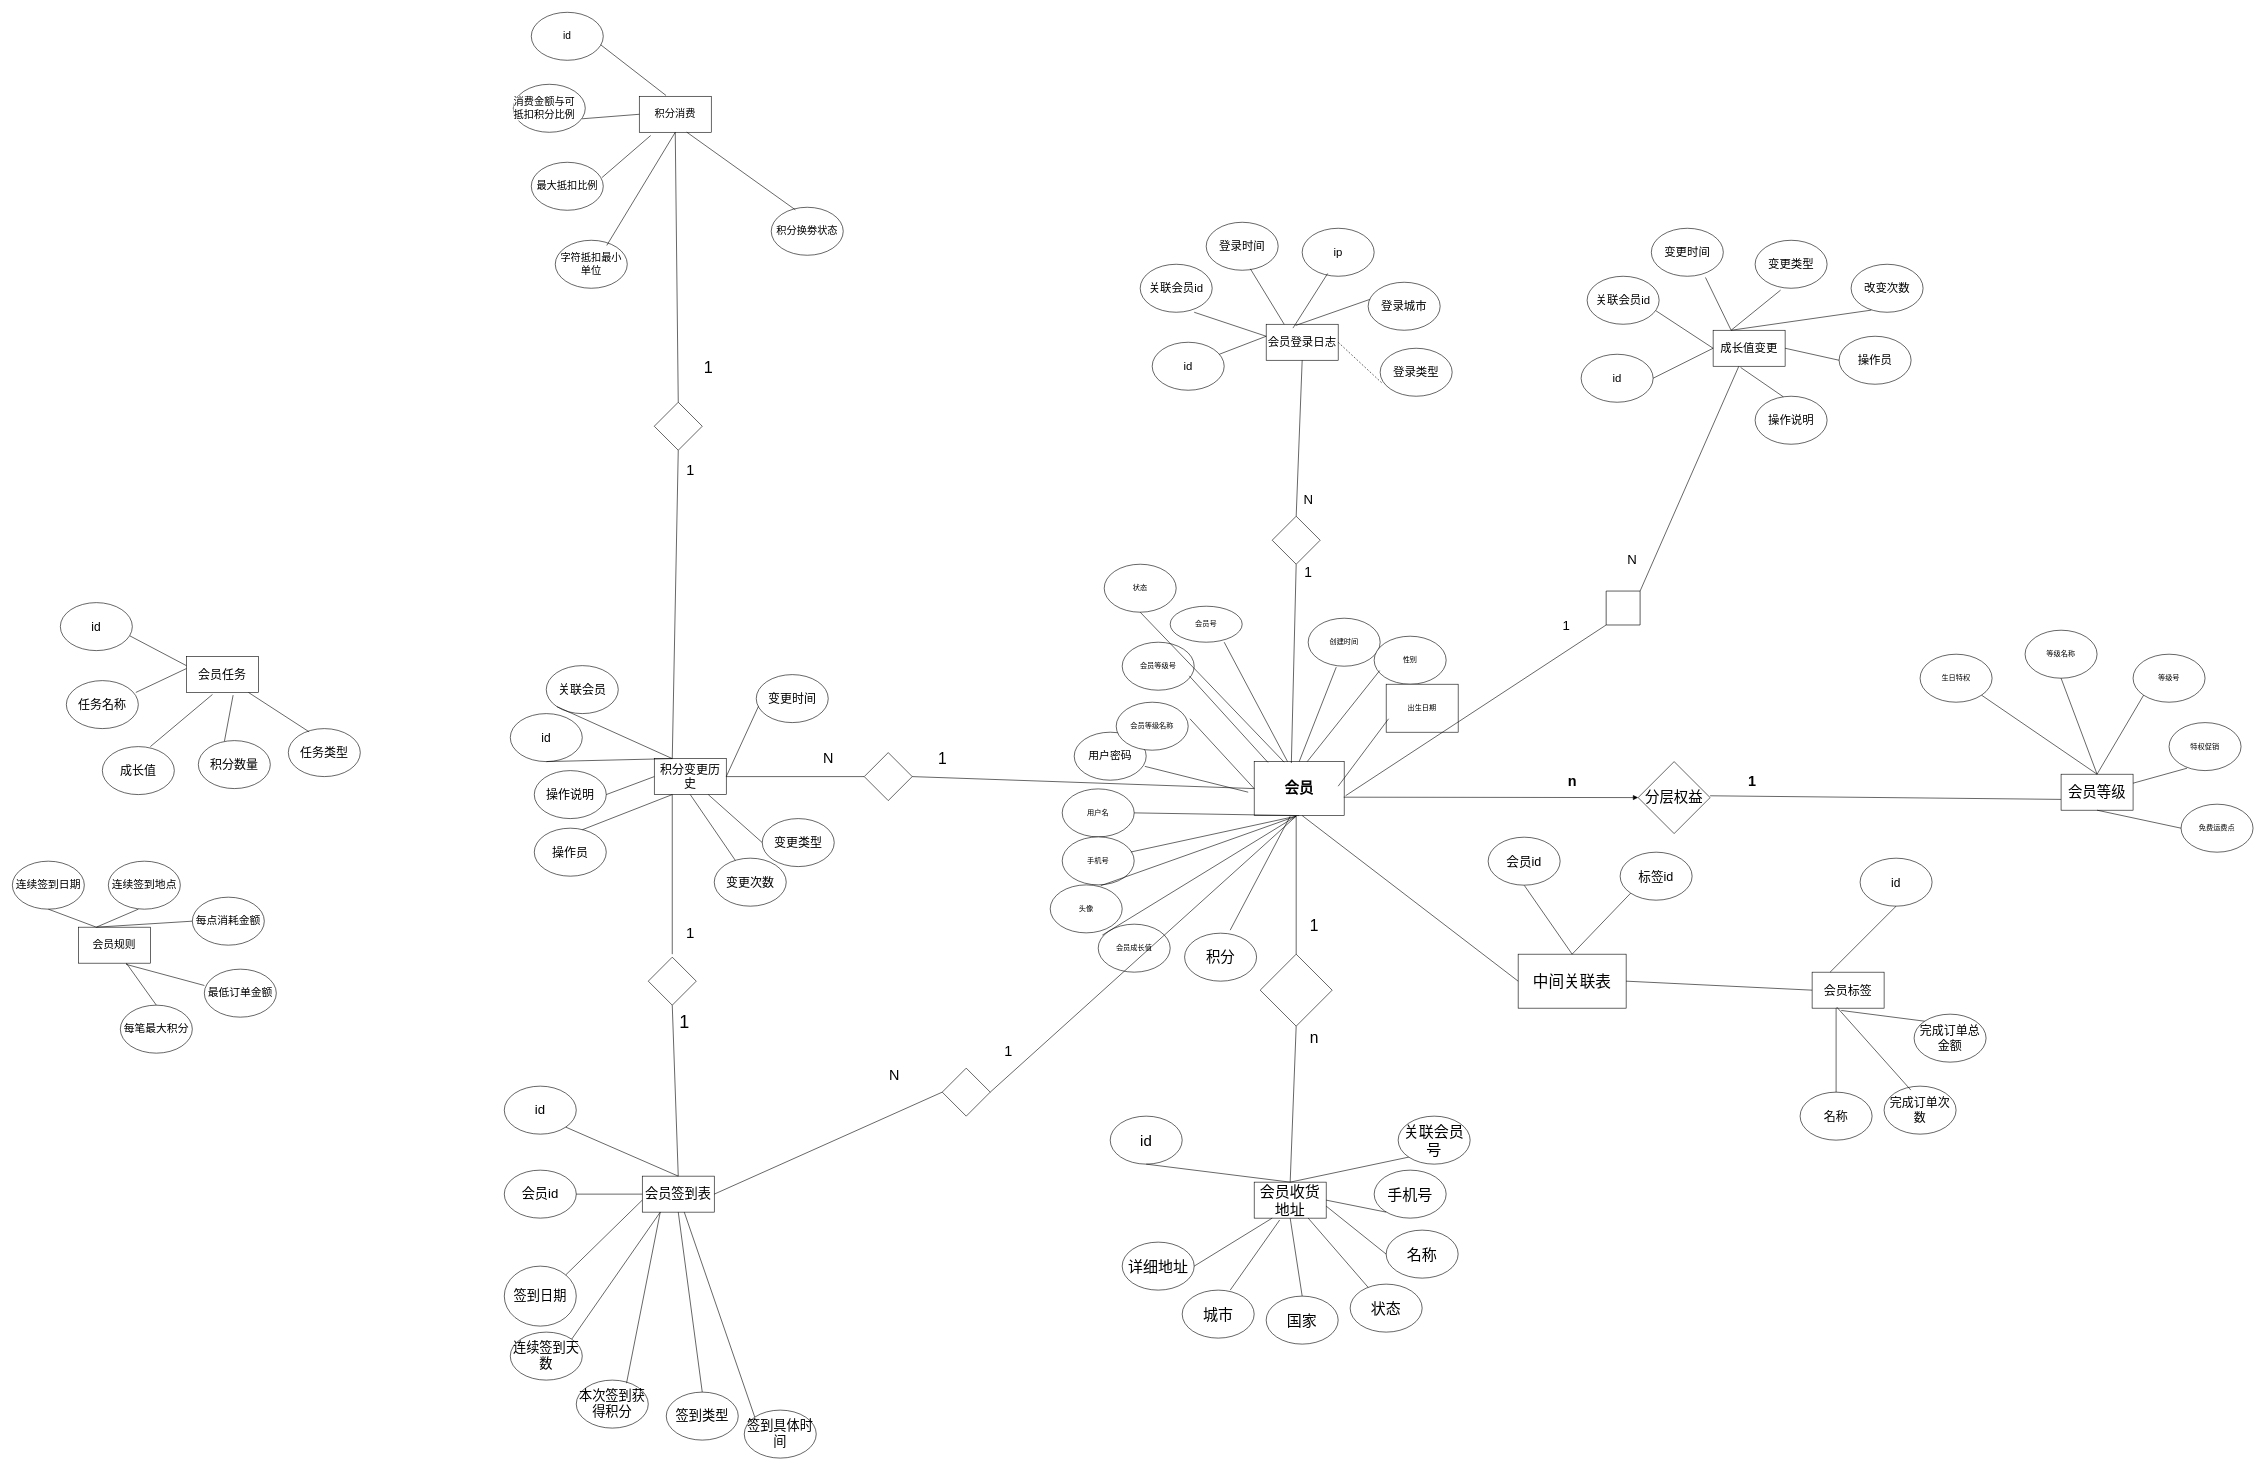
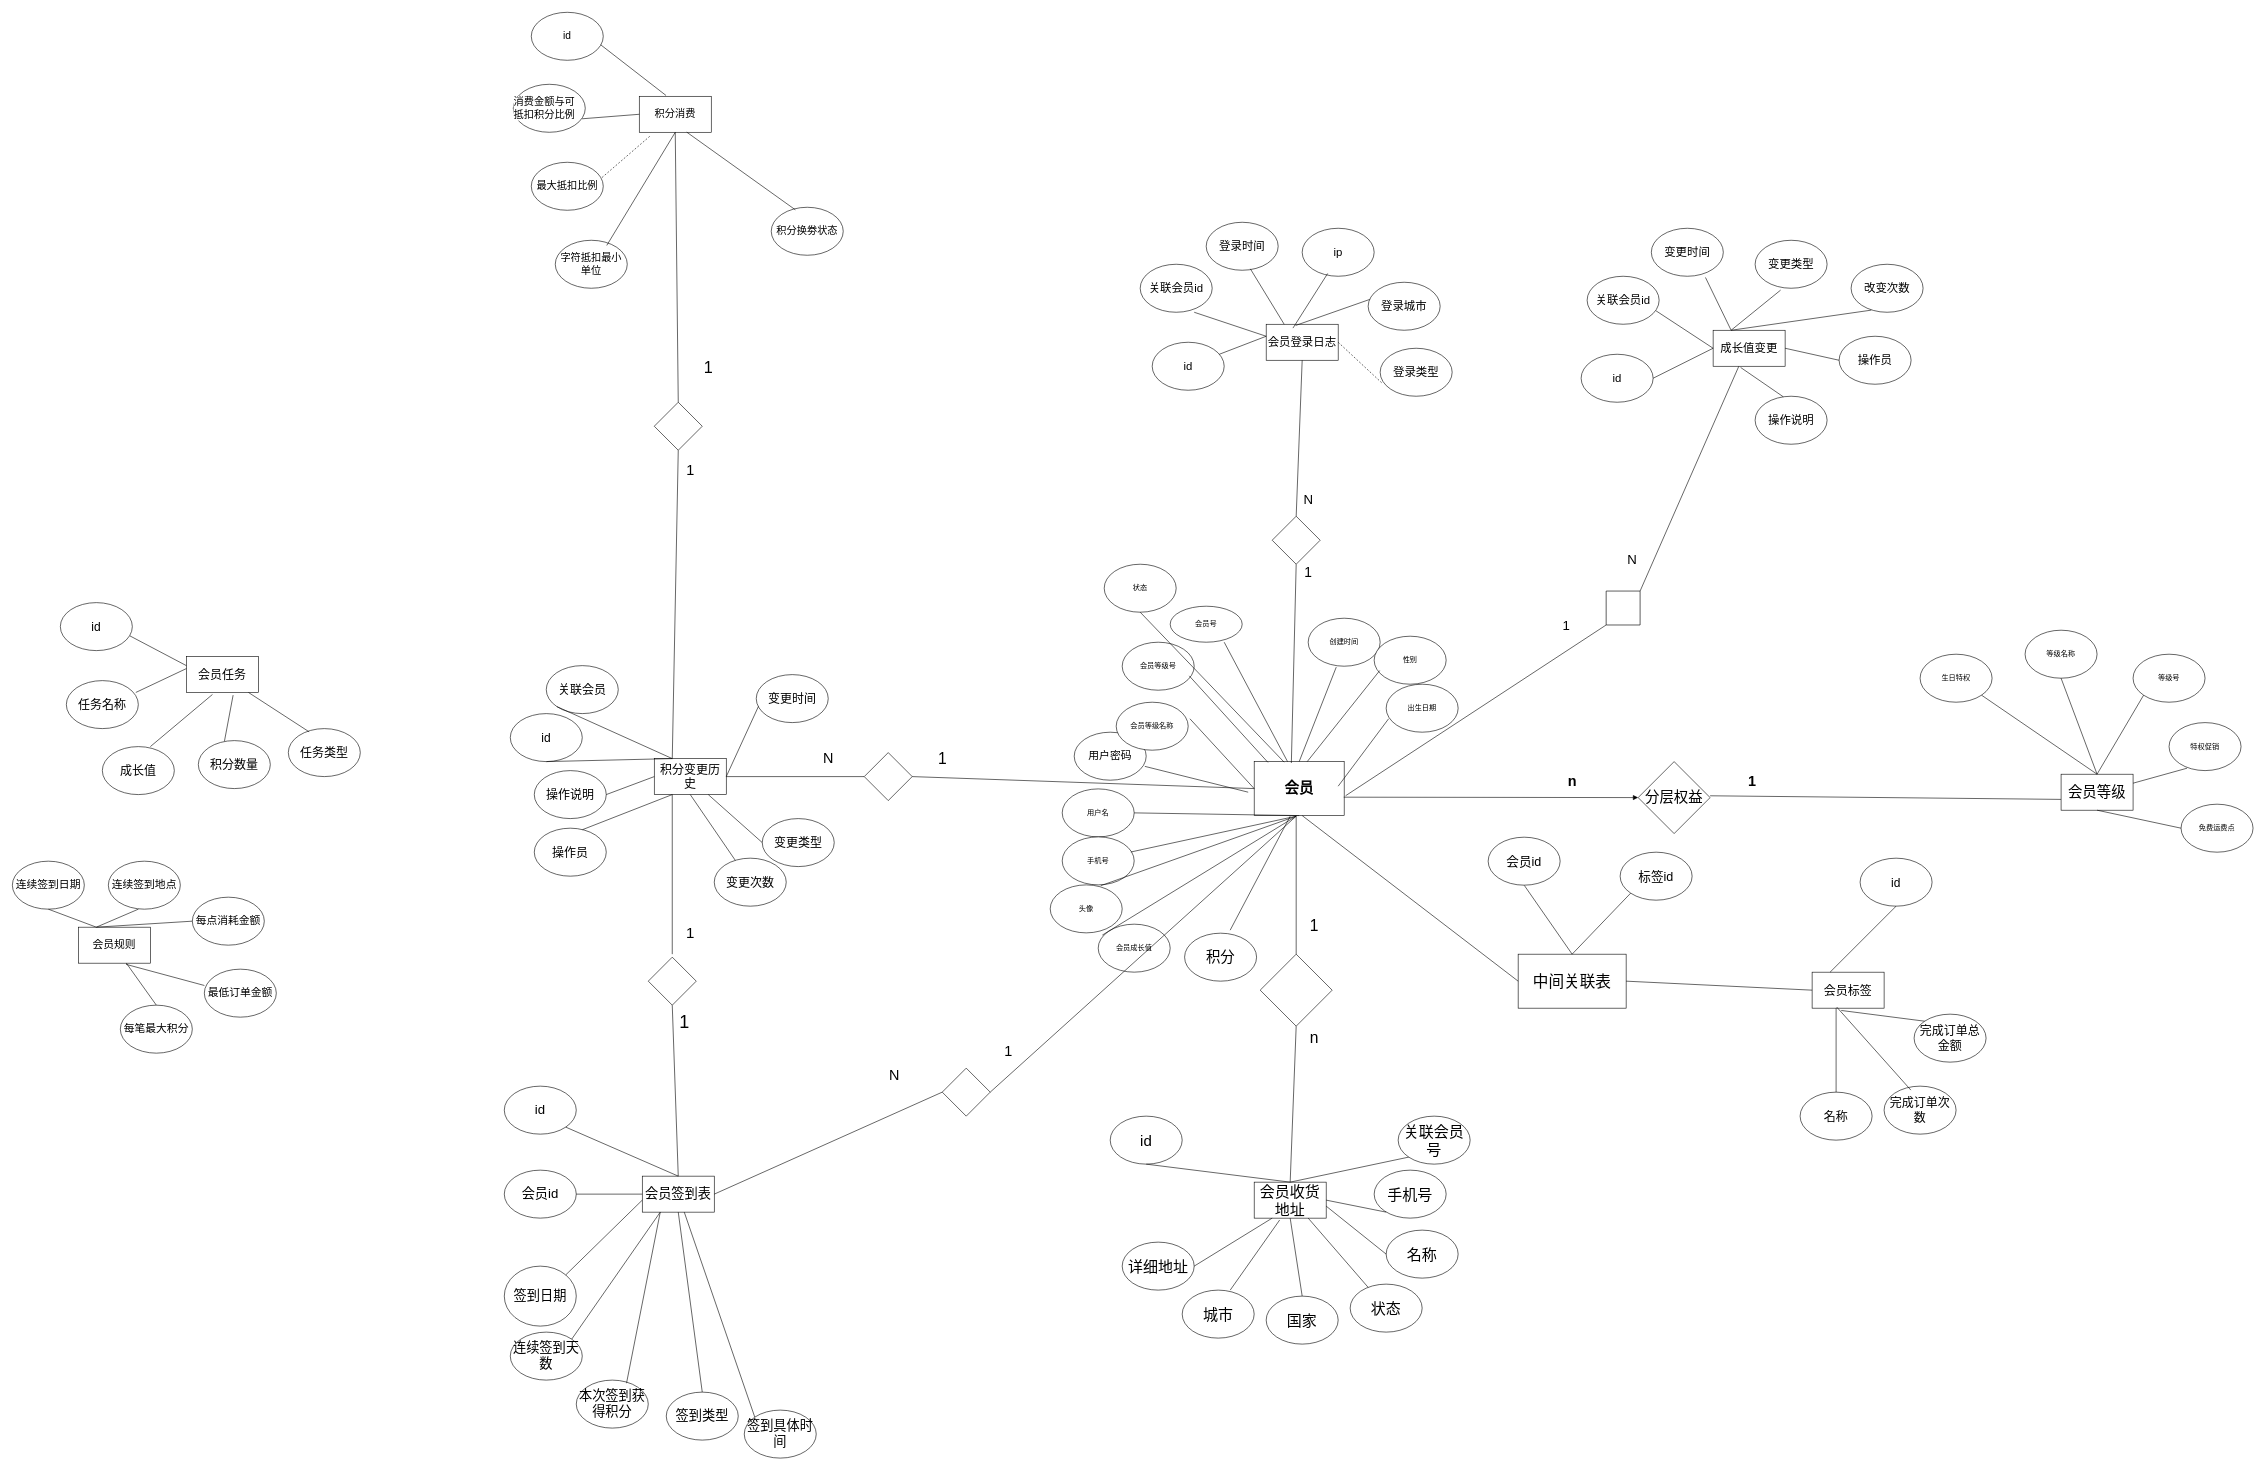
edge "积分消费" -- "最大抵扣比例": style solid -> dashed
node "出生日期": shape rectangle -> ellipse
